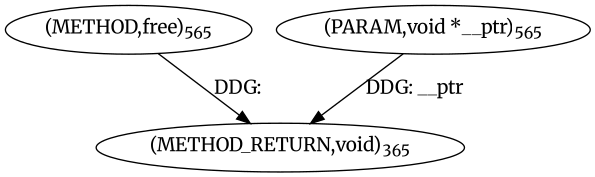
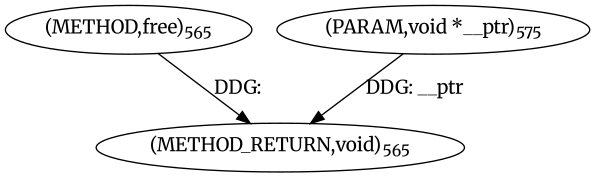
node "(PARAM,void *__ptr)": text "565" -> "575"
node "(METHOD_RETURN,void)": text "365" -> "565"
